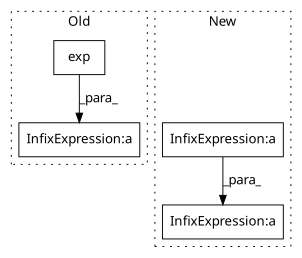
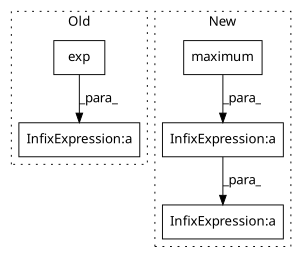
node "maximum": added
